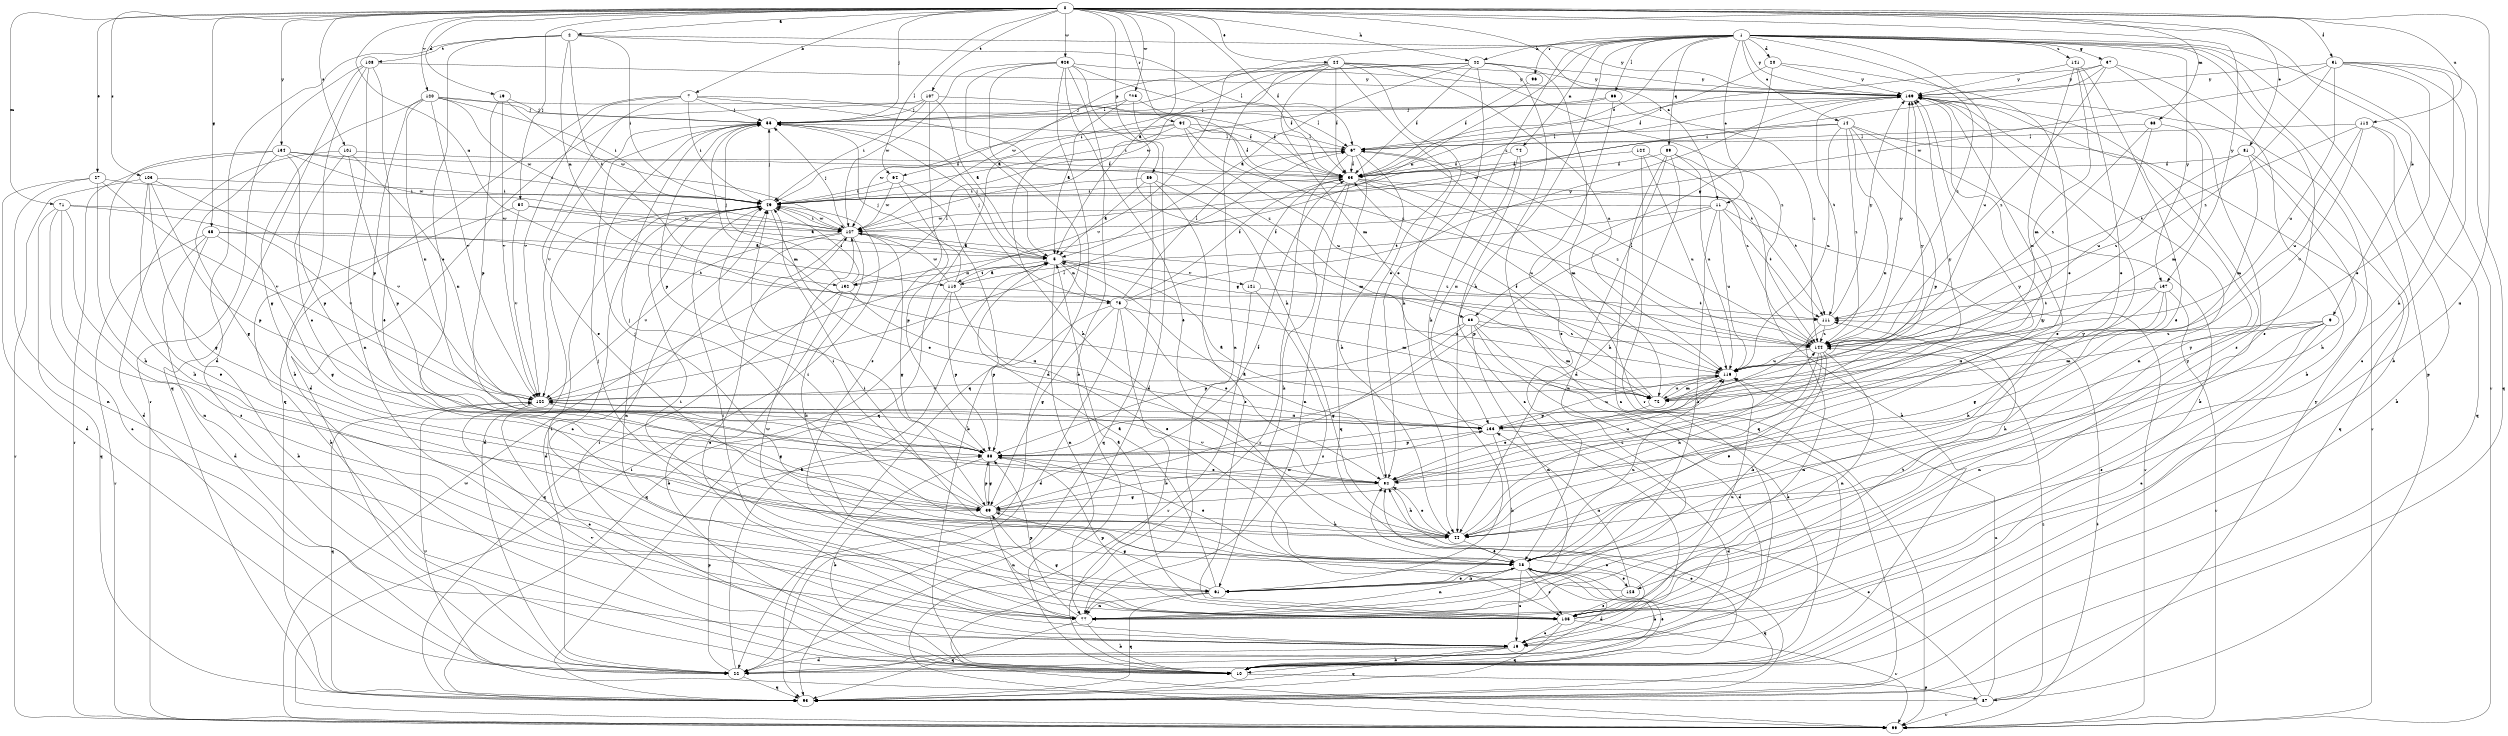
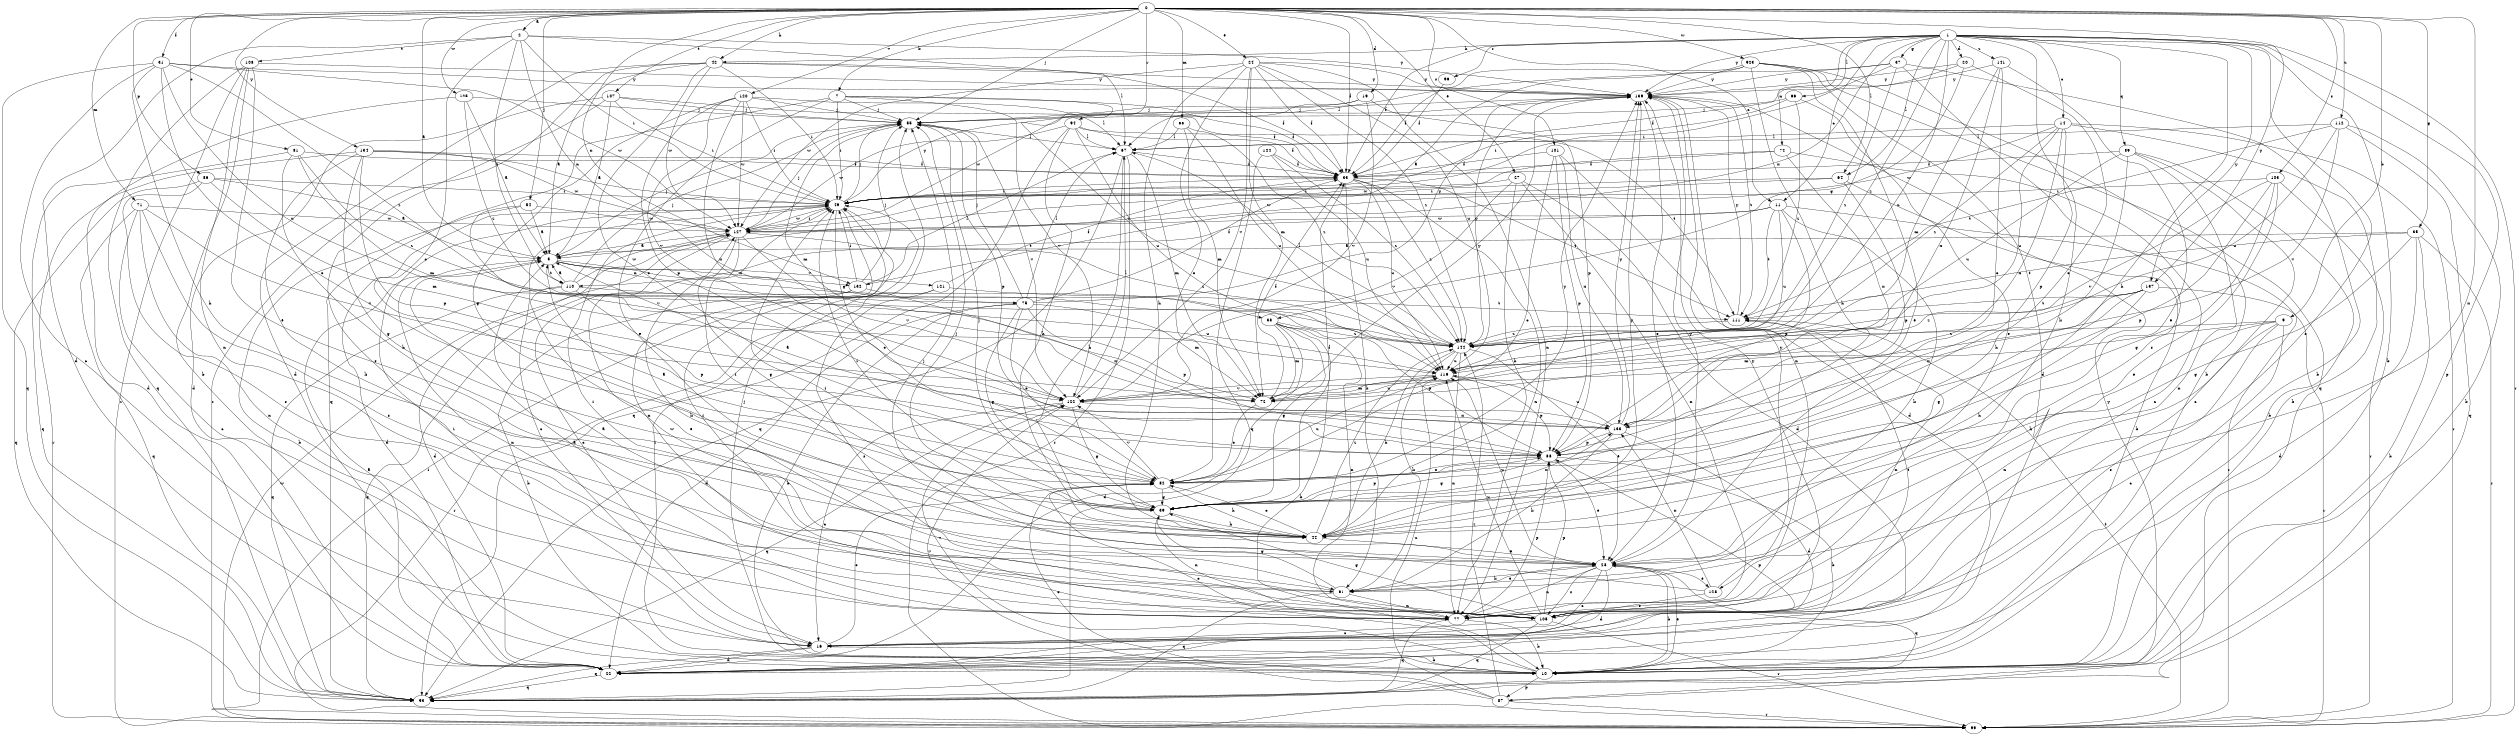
node "725": label "725" -> "125"
edge "923" -> "127": now "74" -> "127"
edge "49" -> "139": label "z" -> "y"
edge "10" -> "55": added, label "j"
